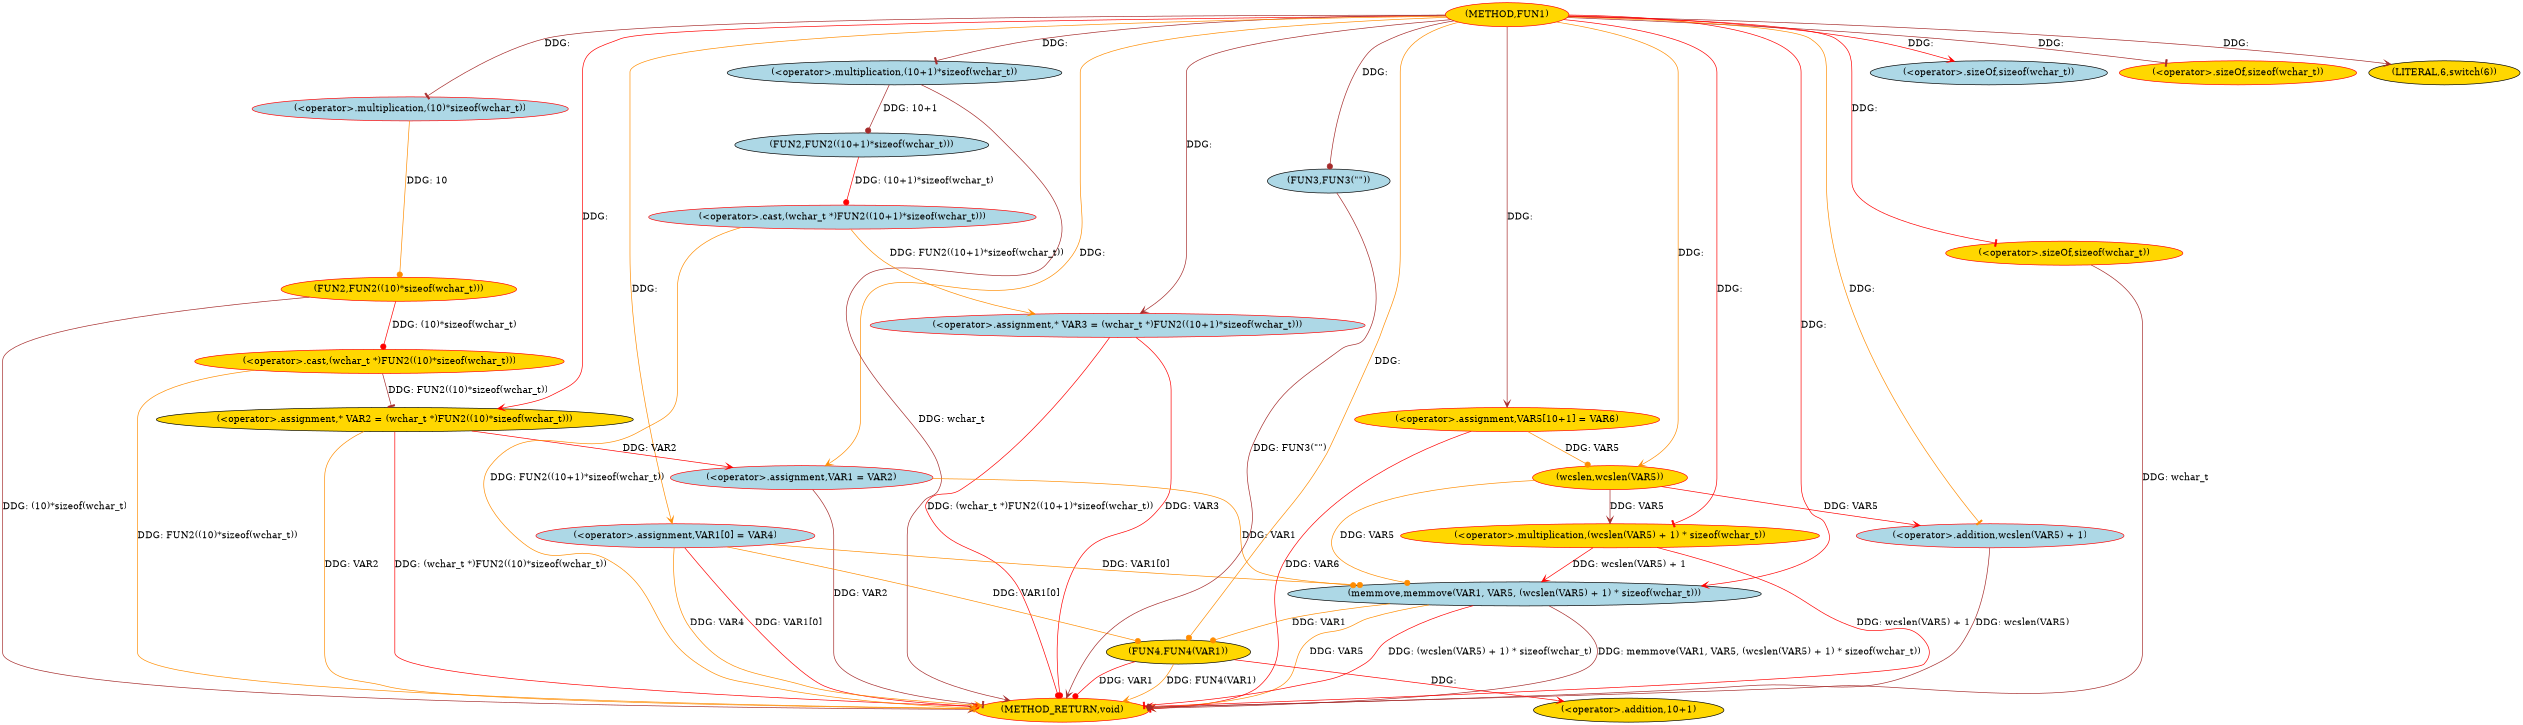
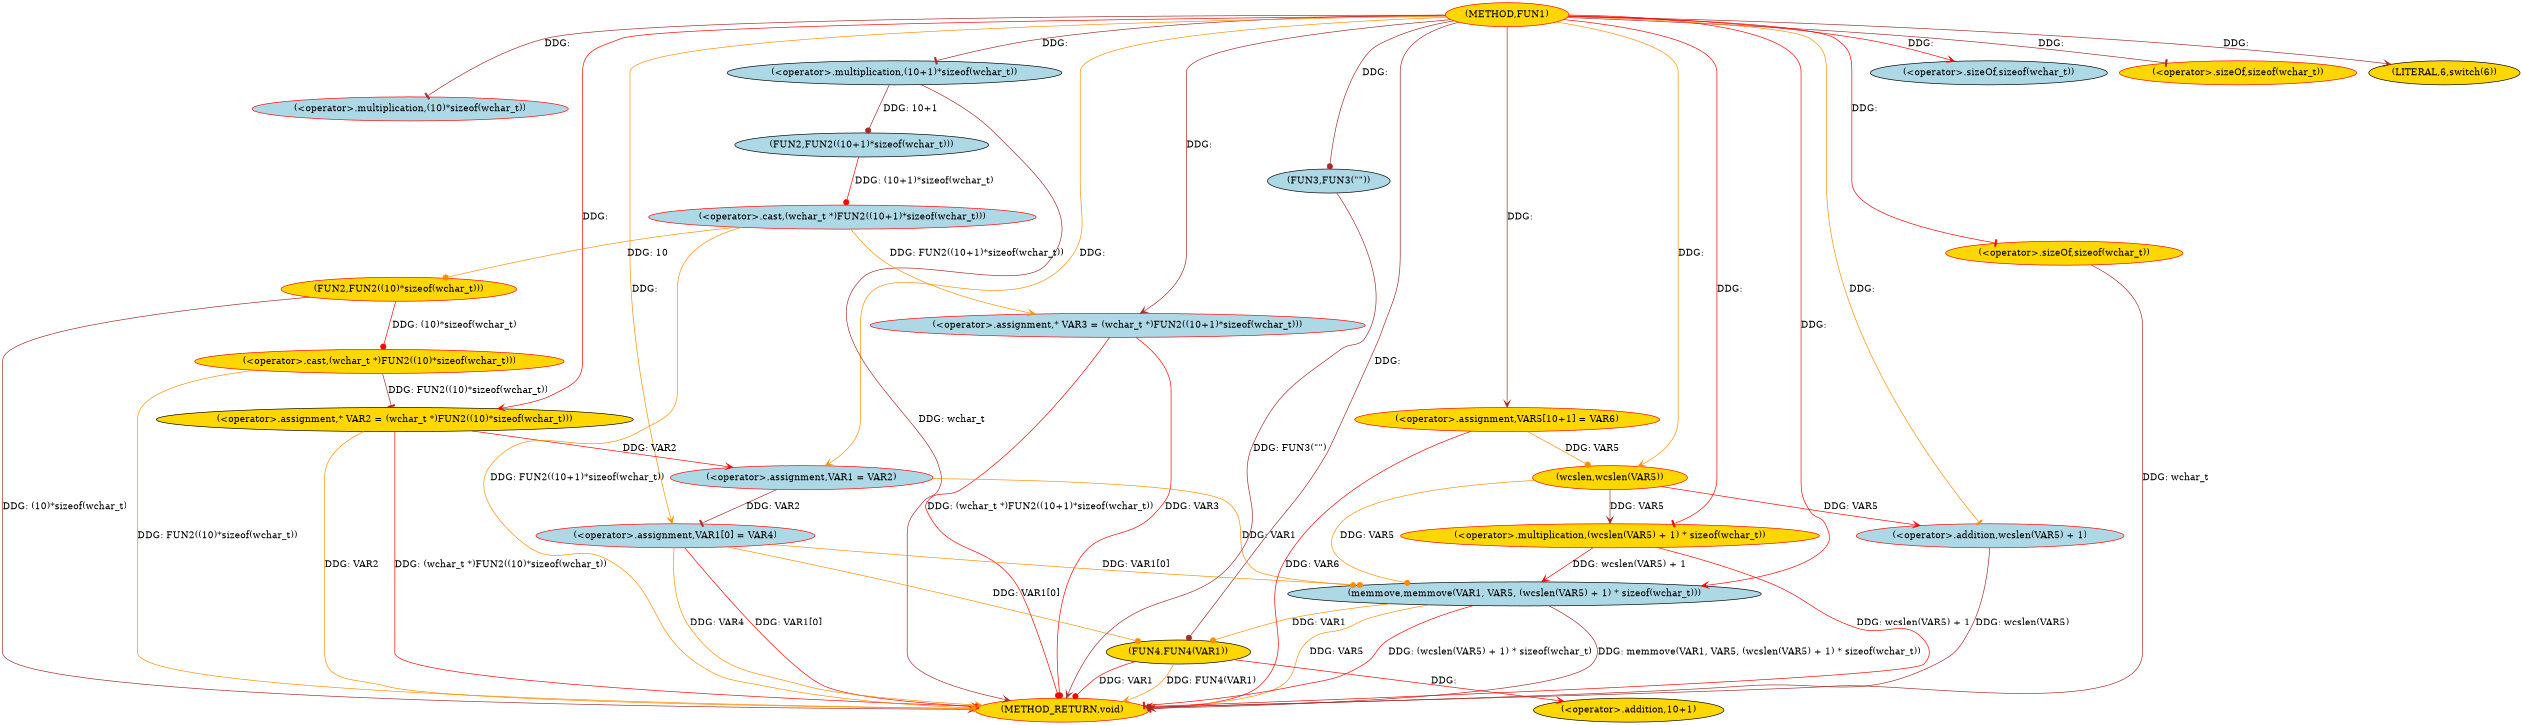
edge "(<operator>.multiplication,(10)*sizeof(wchar_t))" -> "(FUN2,FUN2((10)*sizeof(wchar_t)))": now "(<operator>.cast,(wchar_t *)FUN2((10+1)*sizeof(wchar_t)))" -> "(FUN2,FUN2((10)*sizeof(wchar_t)))"
edge "(METHOD,FUN1)" -> "(FUN4,FUN4(VAR1))": color darkorange -> brown
edge "(<operator>.assignment,VAR1 = VAR2)" -> "(METHOD_RETURN,void)": now "(<operator>.assignment,VAR1 = VAR2)" -> "(<operator>.assignment,VAR1[0] = VAR4)"
